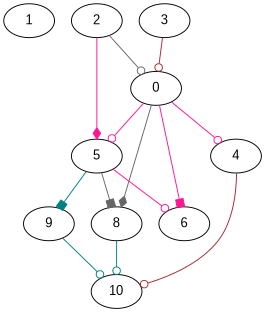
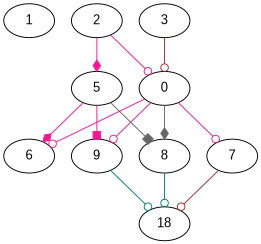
edge "2" -> "0": color gray40 -> deeppink
edge "0" -> "5": now "0" -> "9"
edge "0" -> "6": arrowhead box -> odot
node "4": label "4" -> "7"
edge "5" -> "9": color teal -> deeppink
edge "5" -> "6": arrowhead odot -> diamond
node "10": label "10" -> "18"
